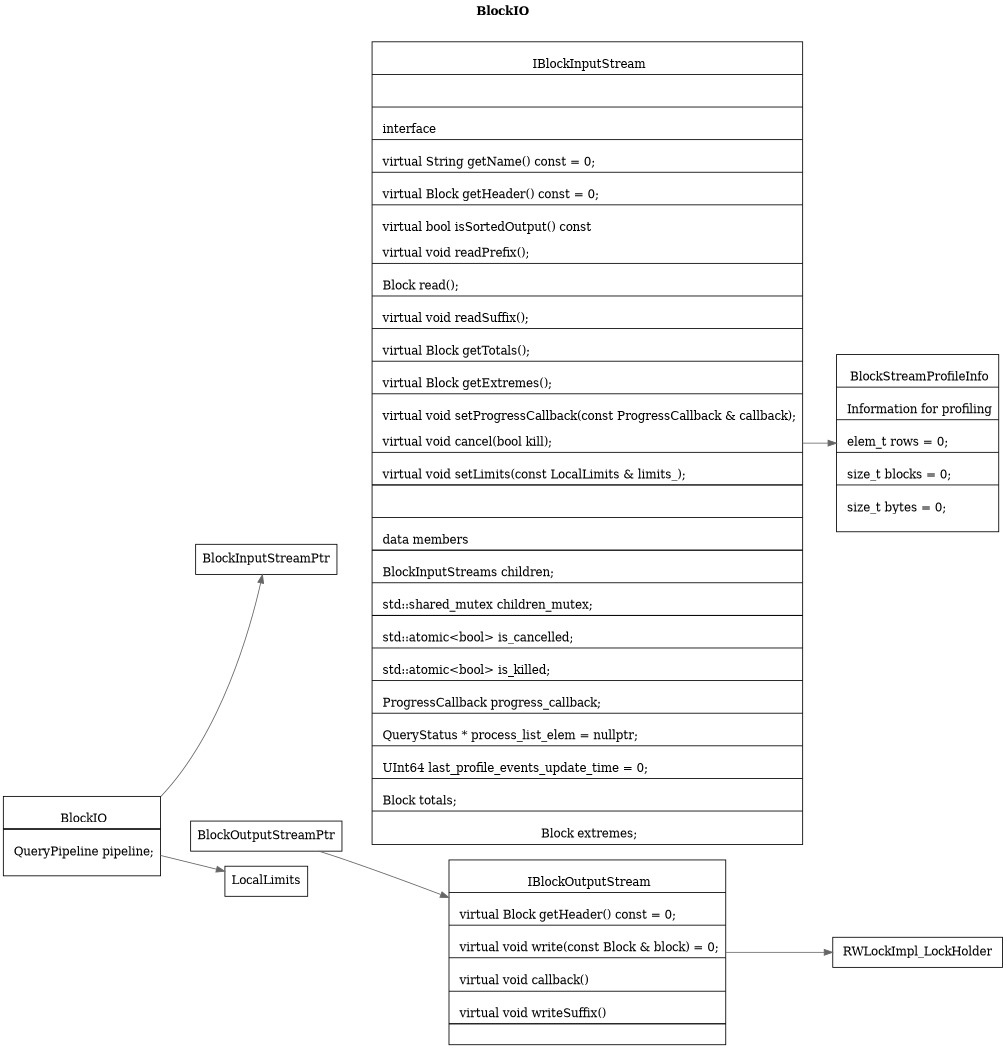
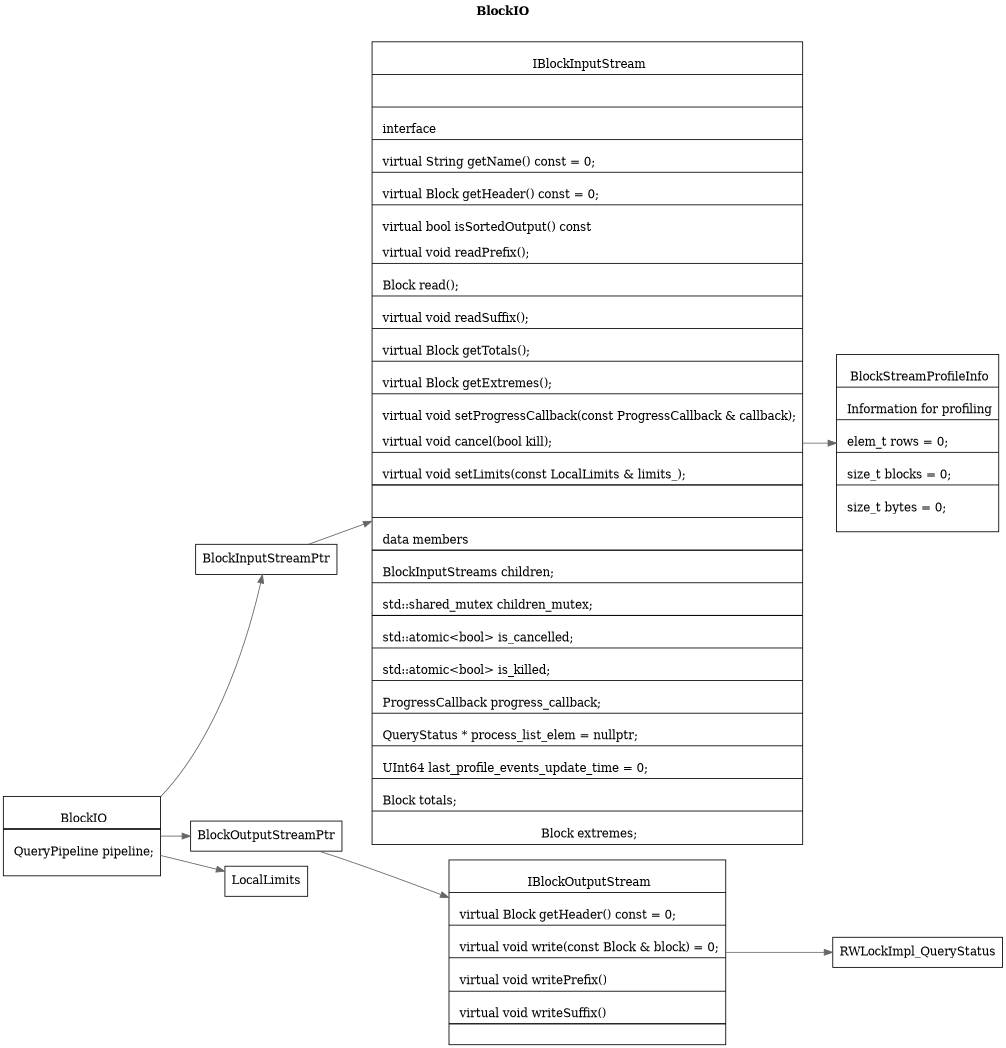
edge "BlockInputStreamPtr" -> "IBlockInputStream": added
edge "BlockIO" -> "BlockOutputStreamPtr": added
node "RWLockImpl_LockHolder": label "RWLockImpl_LockHolder" -> "RWLockImpl_QueryStatus"
node "IBlockOutputStream": text "virtual void callback()" -> "virtual void writePrefix()"
